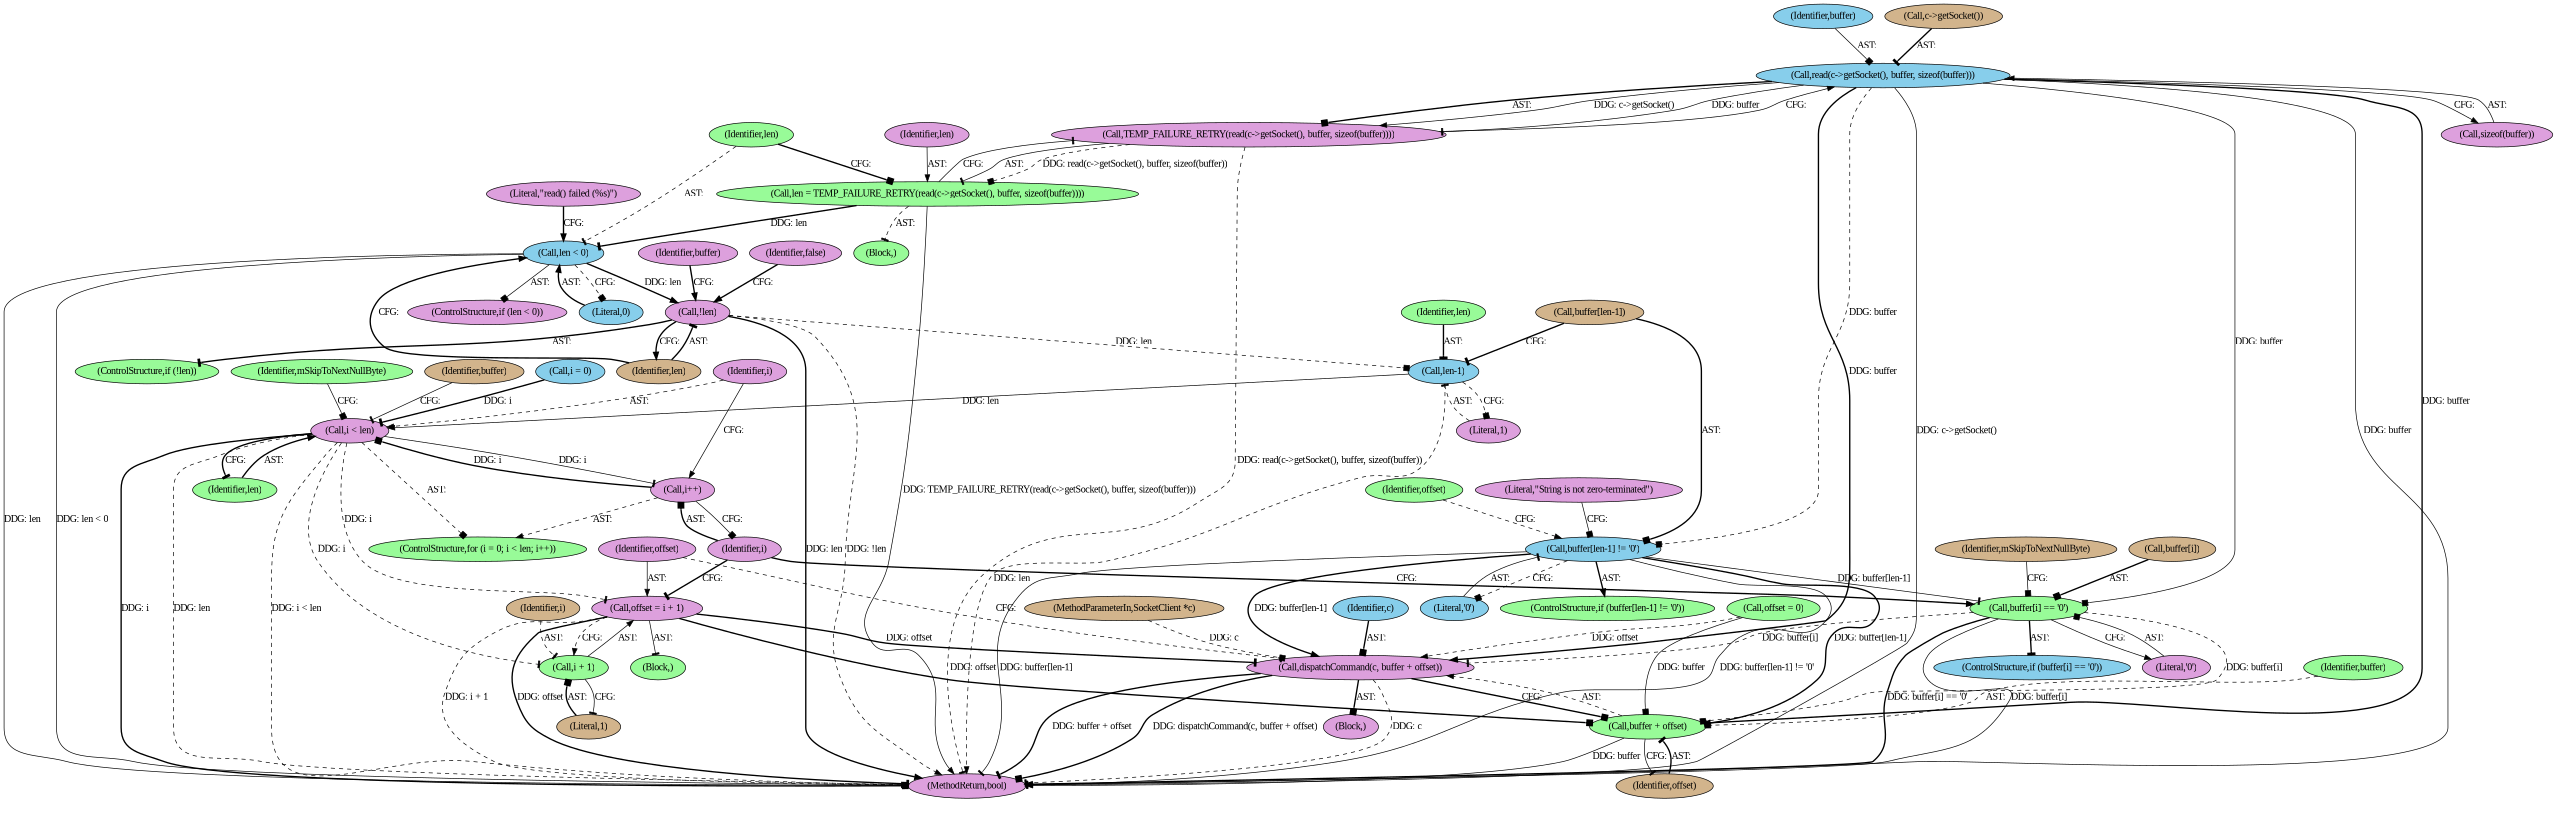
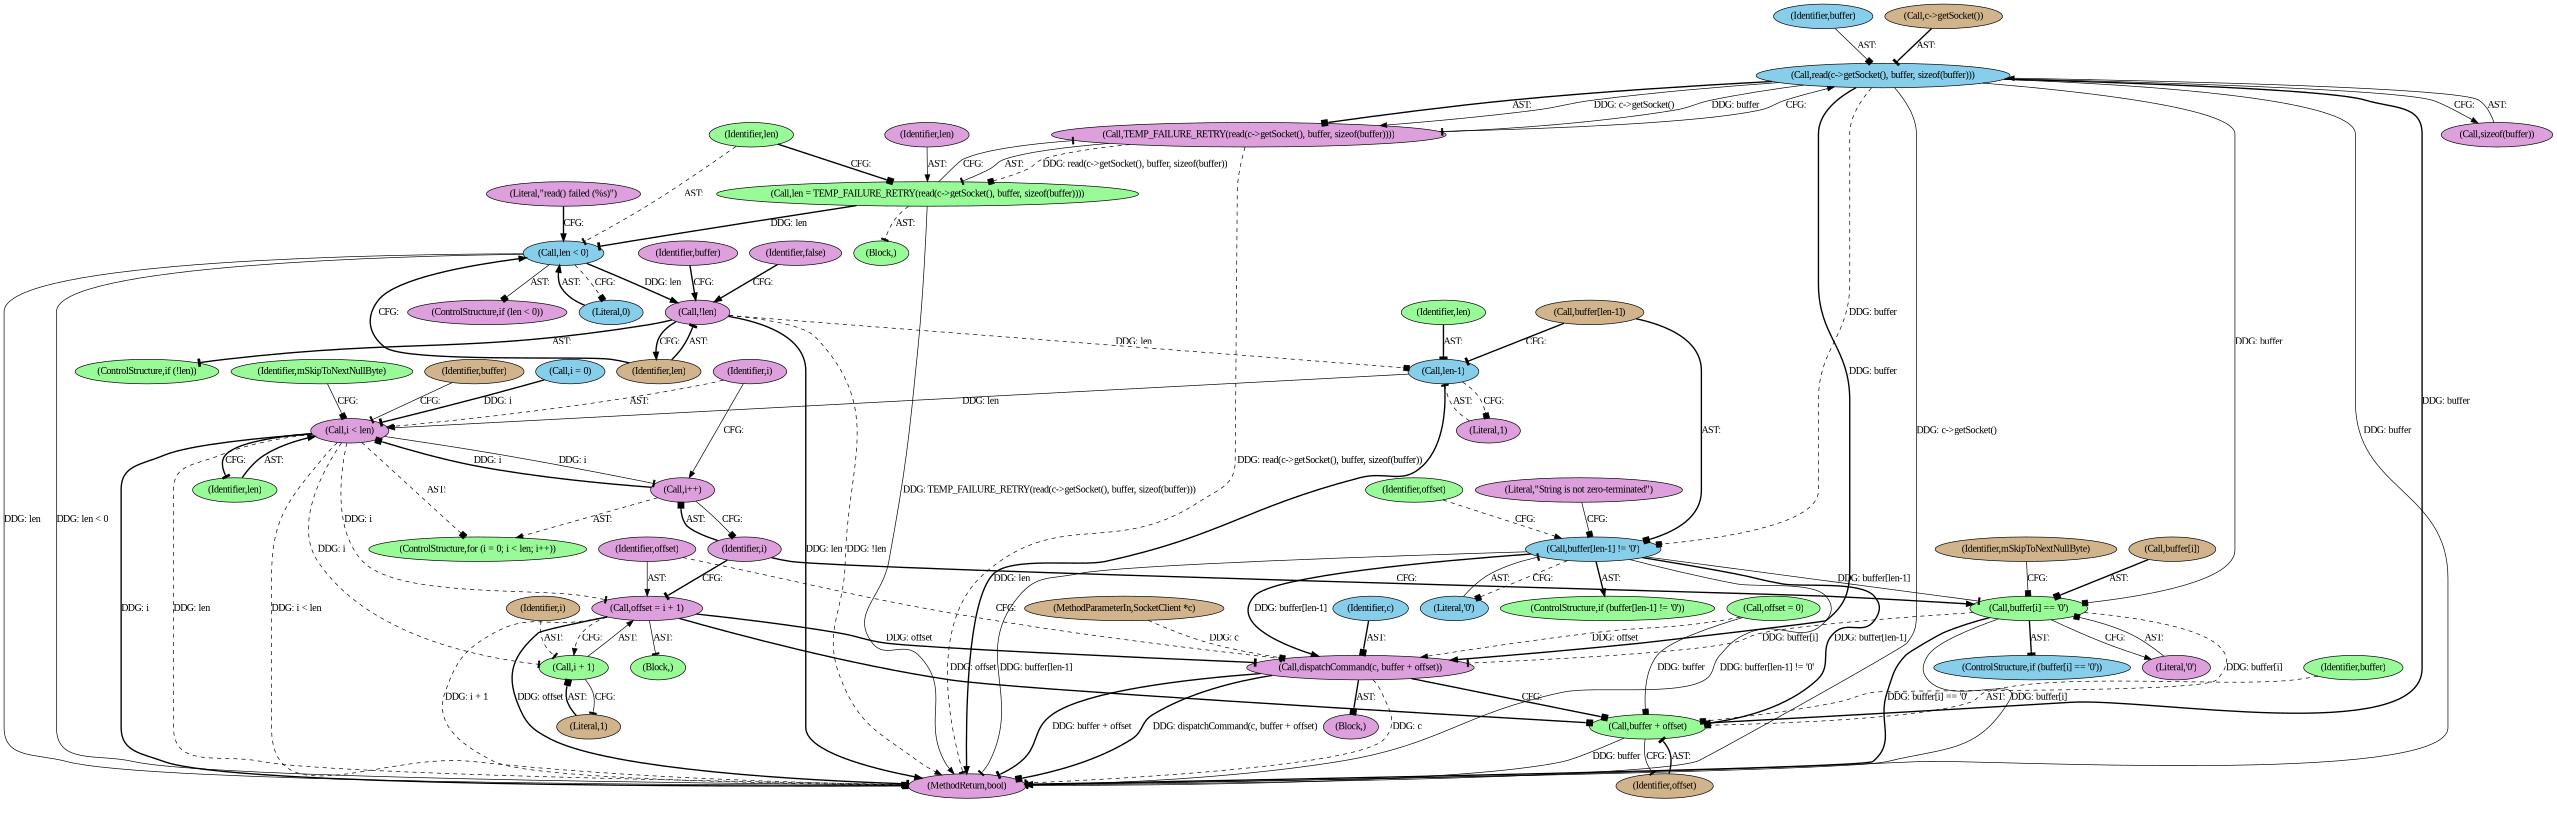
edge "(Call,len-1)" -> "(MethodReturn,bool)": style dashed -> bold
edge "(Call,buffer + offset)" -> "(Call,dispatchCommand(c, buffer + offset))": removed, label "AST:"
